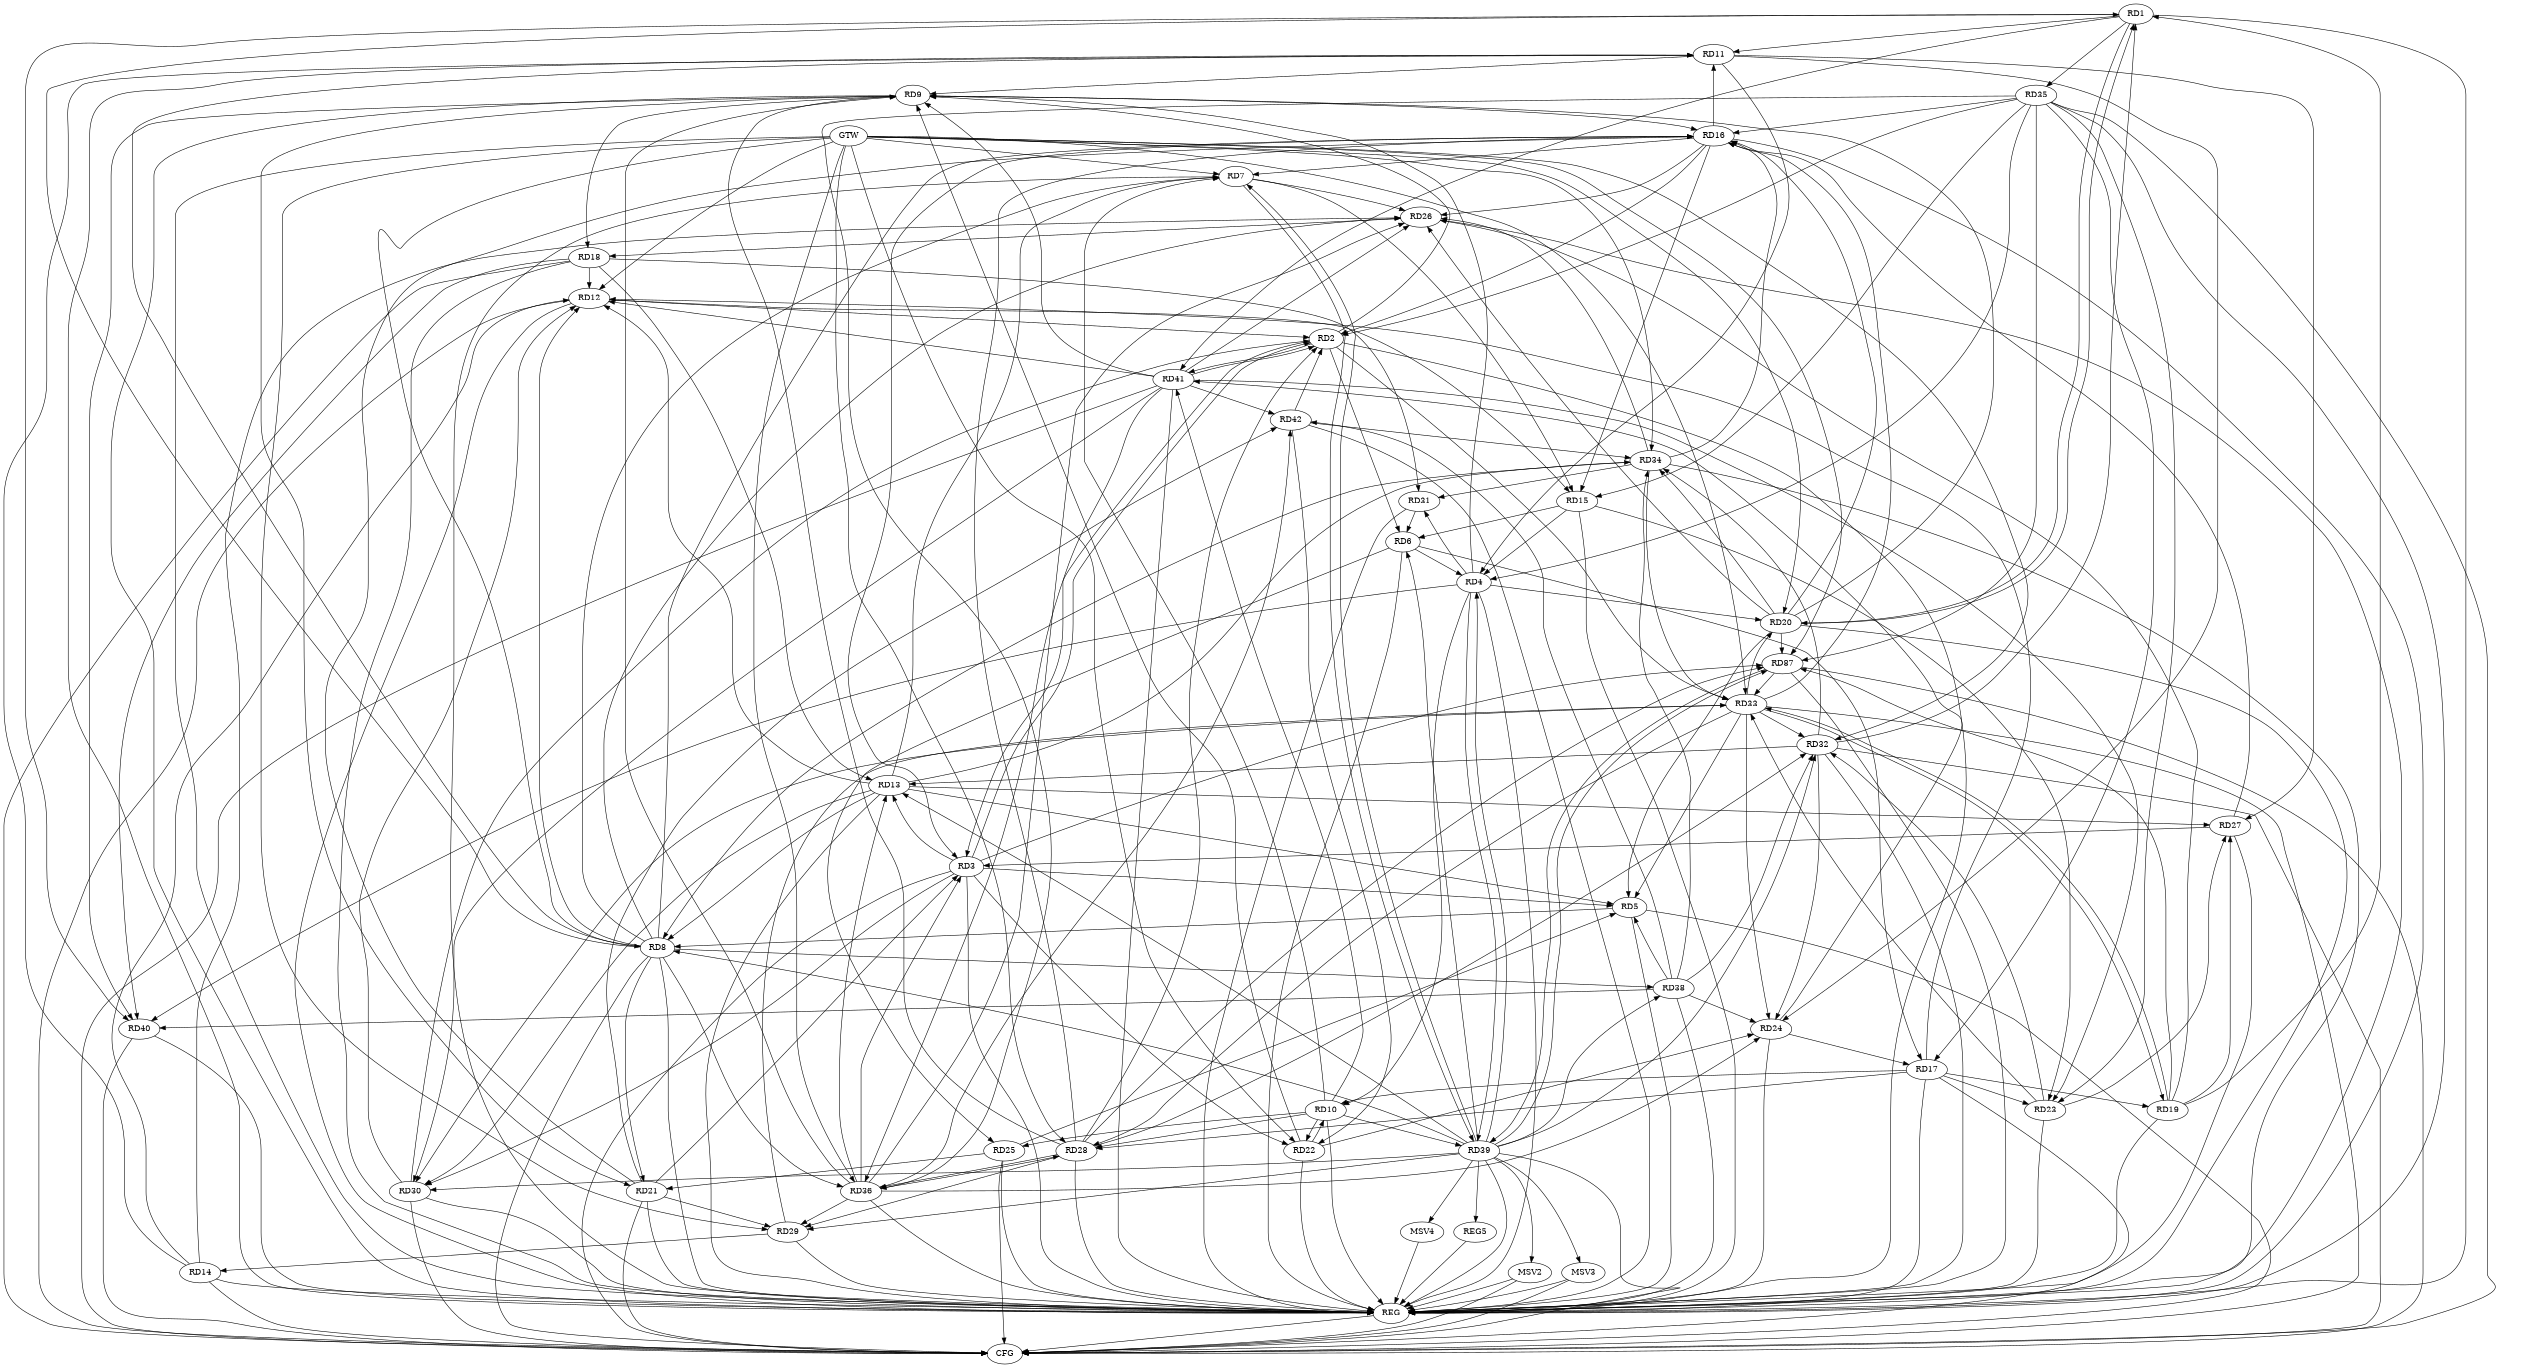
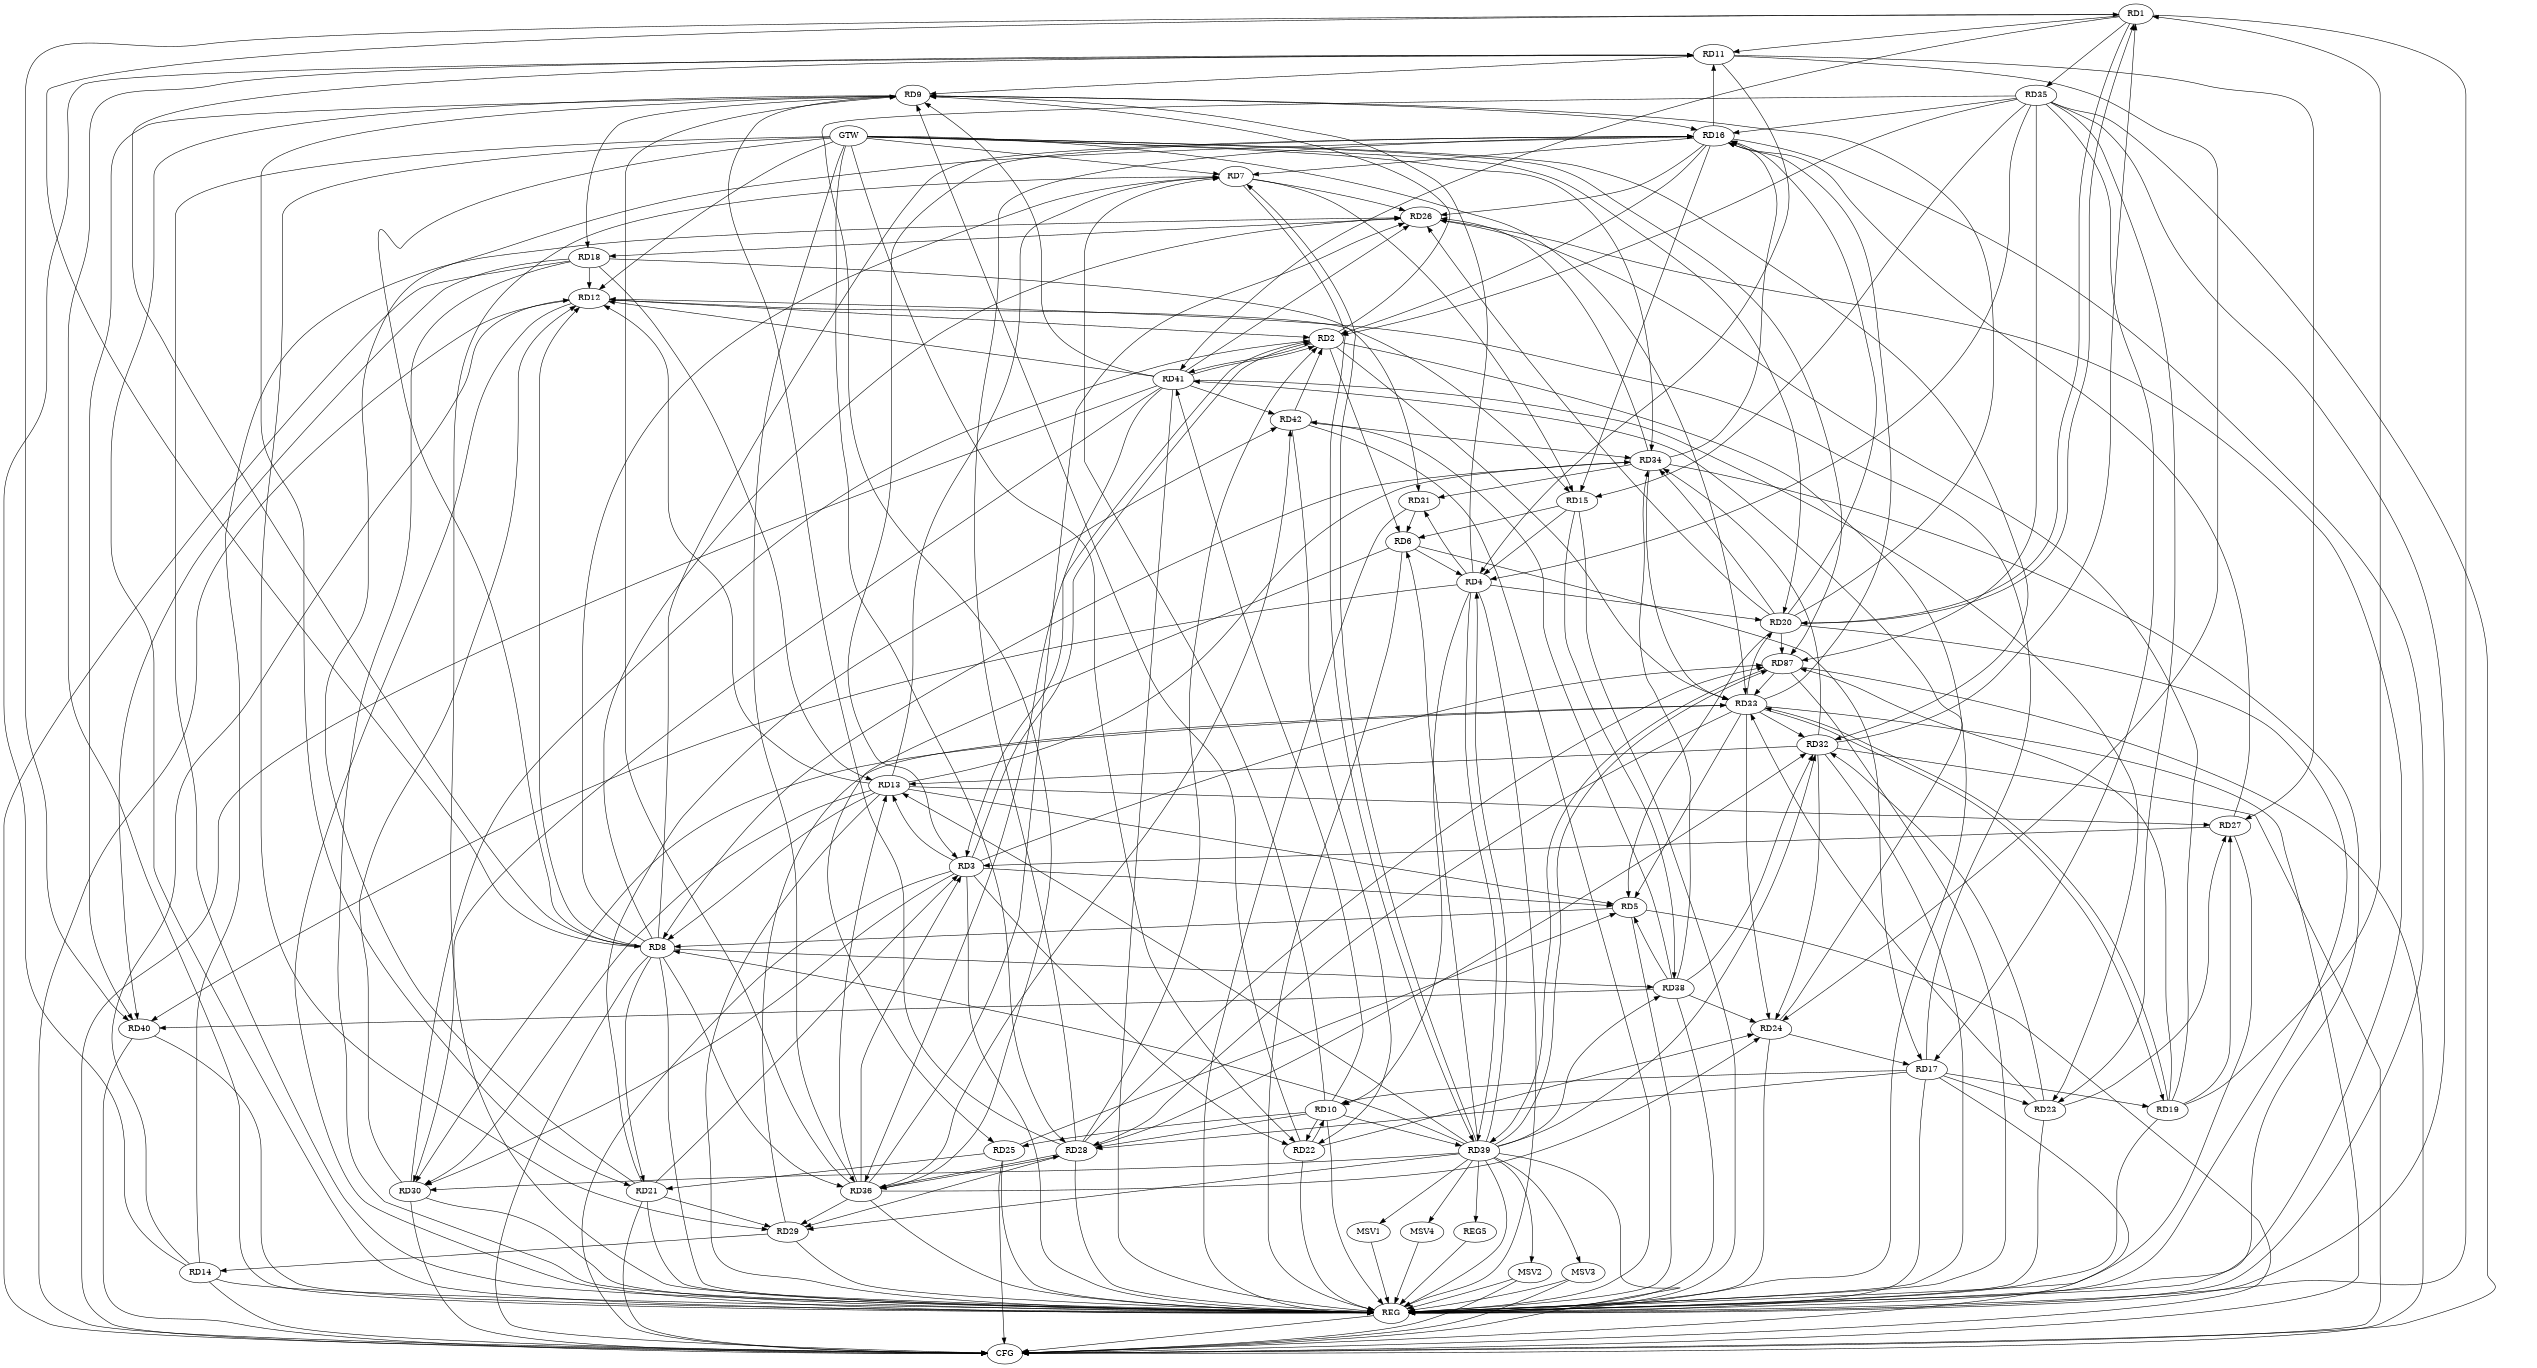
edge "RD15" -> "RD23": now "RD15" -> "RD38"
node "MSV1": added
